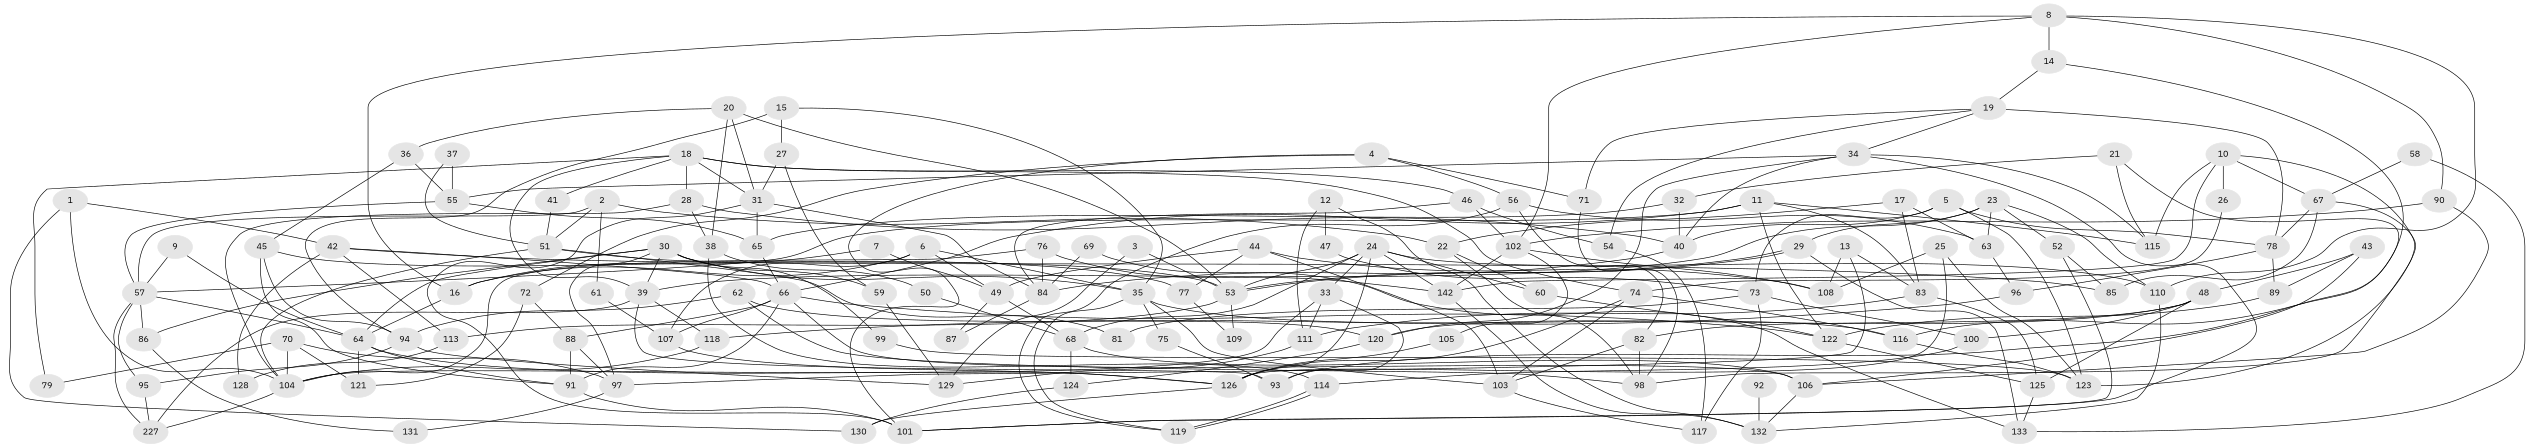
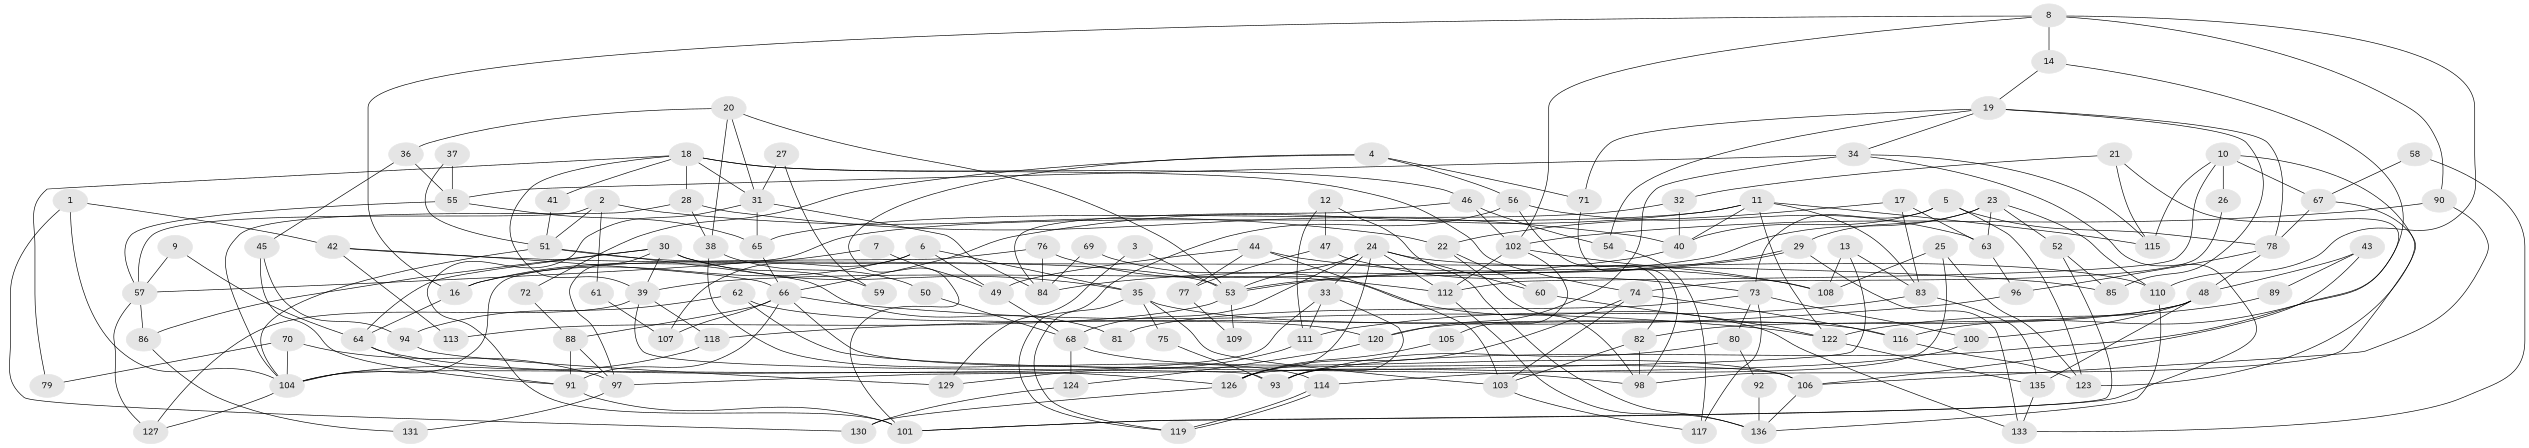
node "15": removed
edge "34" -- "40": now "11" -- "40"
edge "45" -- "77": now "47" -- "77"
edge "78" -- "89": now "78" -- "48"
edge "67" -- "85": now "19" -- "85"
node "142": label "142" -> "112"
edge "57" -- "64": removed
node "99": removed
edge "59" -- "129": removed
node "87": removed
node "80": added
edge "107" -- "126": removed
node "95": removed
node "128": removed
node "121": removed
node "125": label "125" -> "135"
node "227": label "227" -> "127"
node "132": label "132" -> "136"
